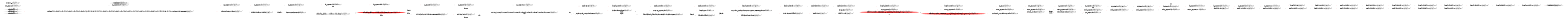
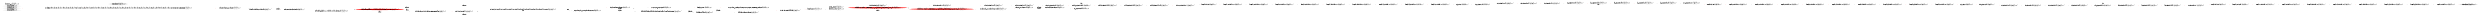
node "tuple = tuples.get(1)@@@43@@@['0', '0', '1']": added
